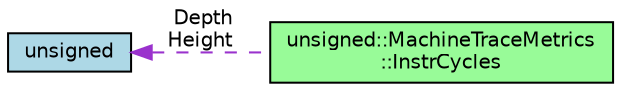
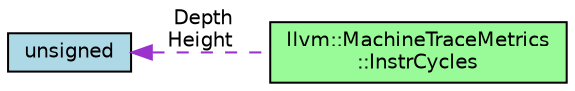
node "unsigned::MachineTraceMetrics ::InstrCycles": label "unsigned::MachineTraceMetrics ::InstrCycles" -> "llvm::MachineTraceMetrics ::InstrCycles"
